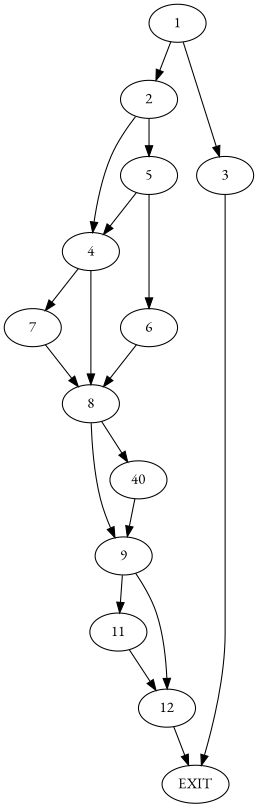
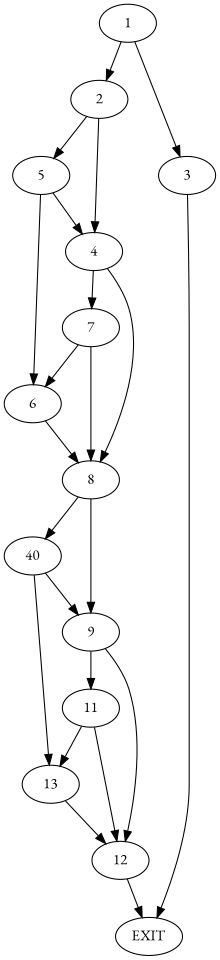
edge "7" -> "6": added
node "13": added
